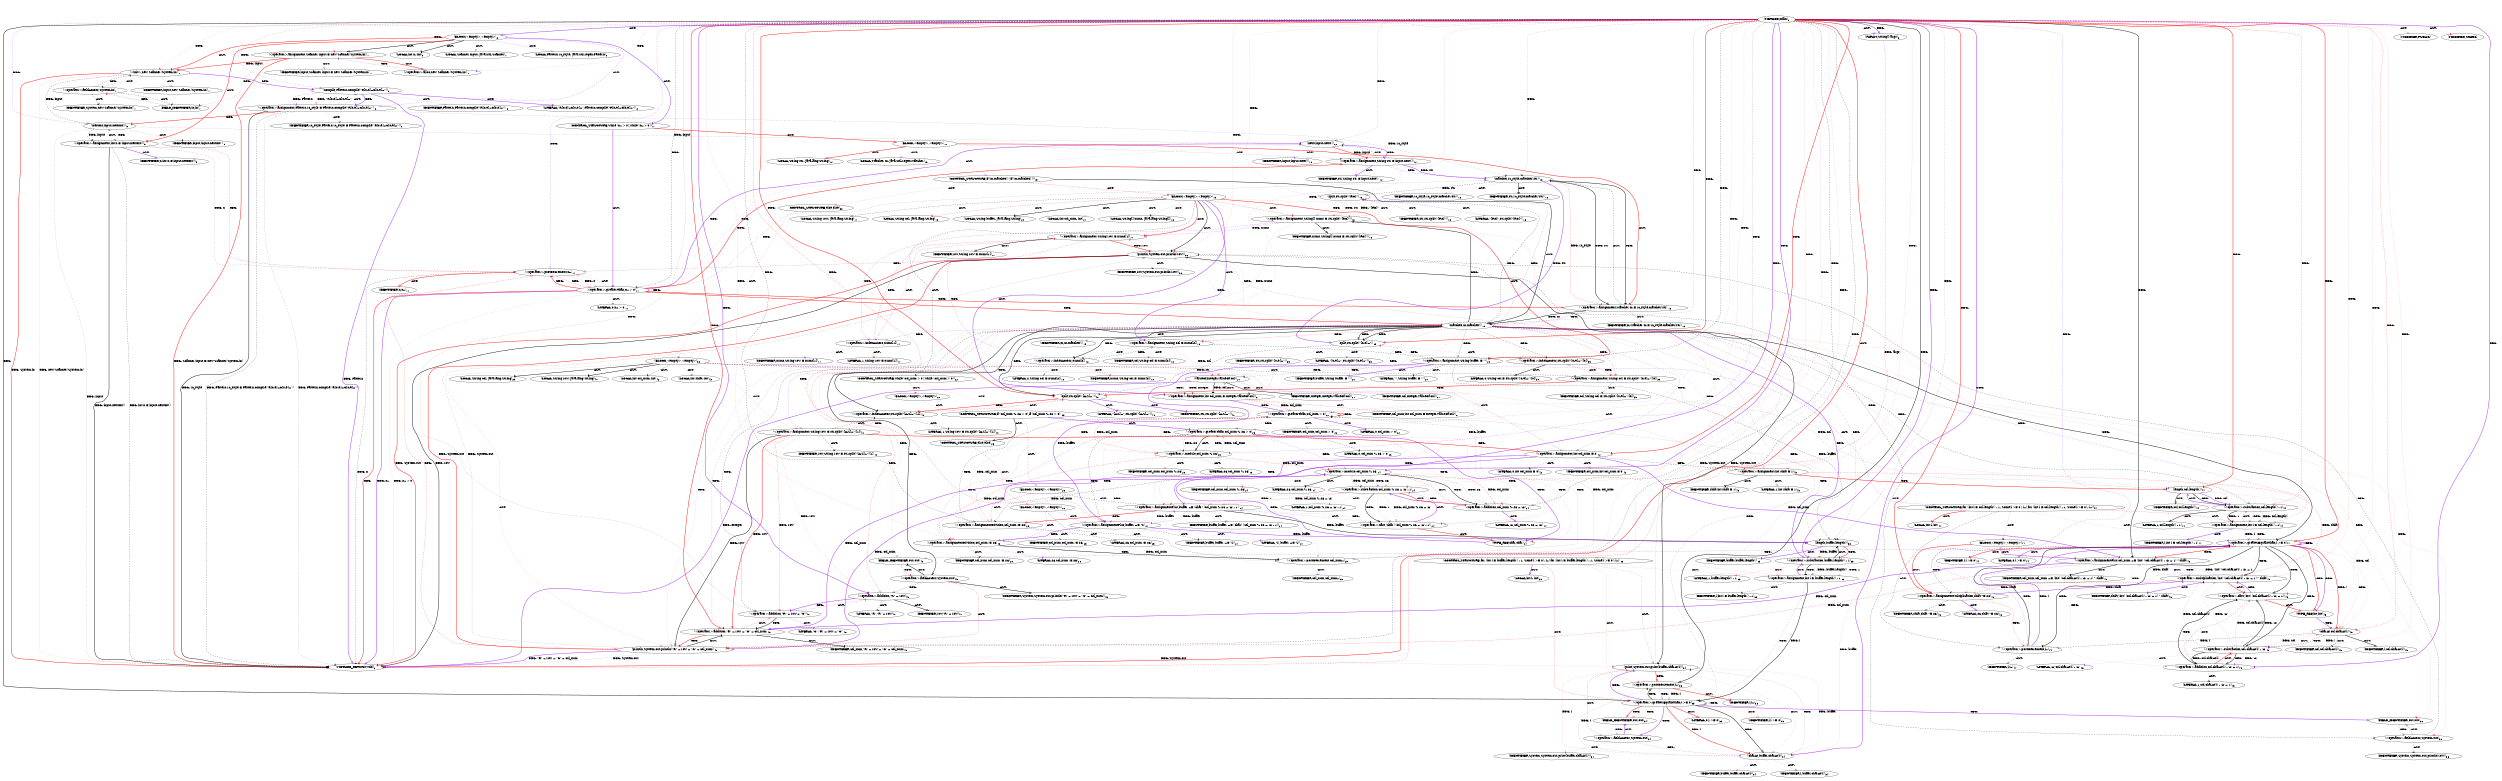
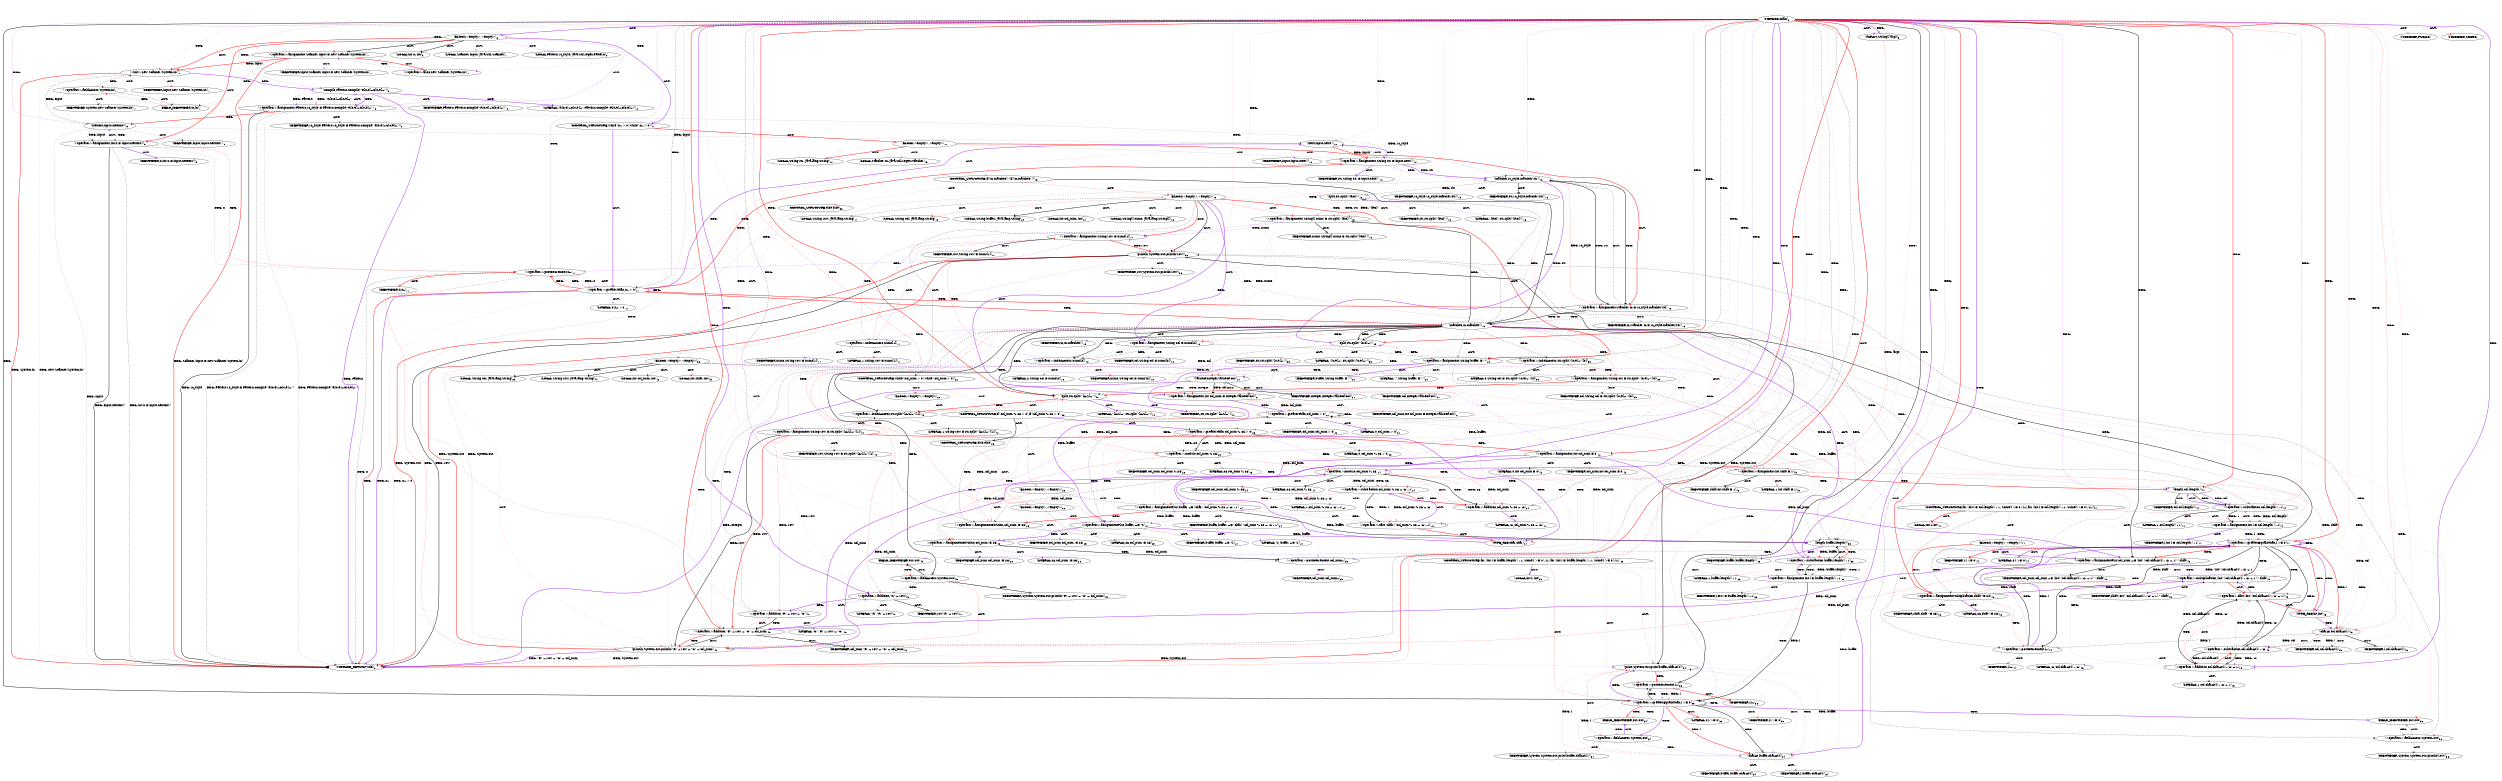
edge "(METHOD,main)" -> "(next,input.next())": color black -> red
edge "(<operator>.greaterThan,n-- > 0)" -> "(LITERAL,0,n-- > 0)": arrowhead tee -> onormal
edge "(<operator>.assignment,int i = buffer.length() - 1)" -> "(<operator>.subtraction,buffer.length() - 1)": label "AST: " -> "CFG: "
